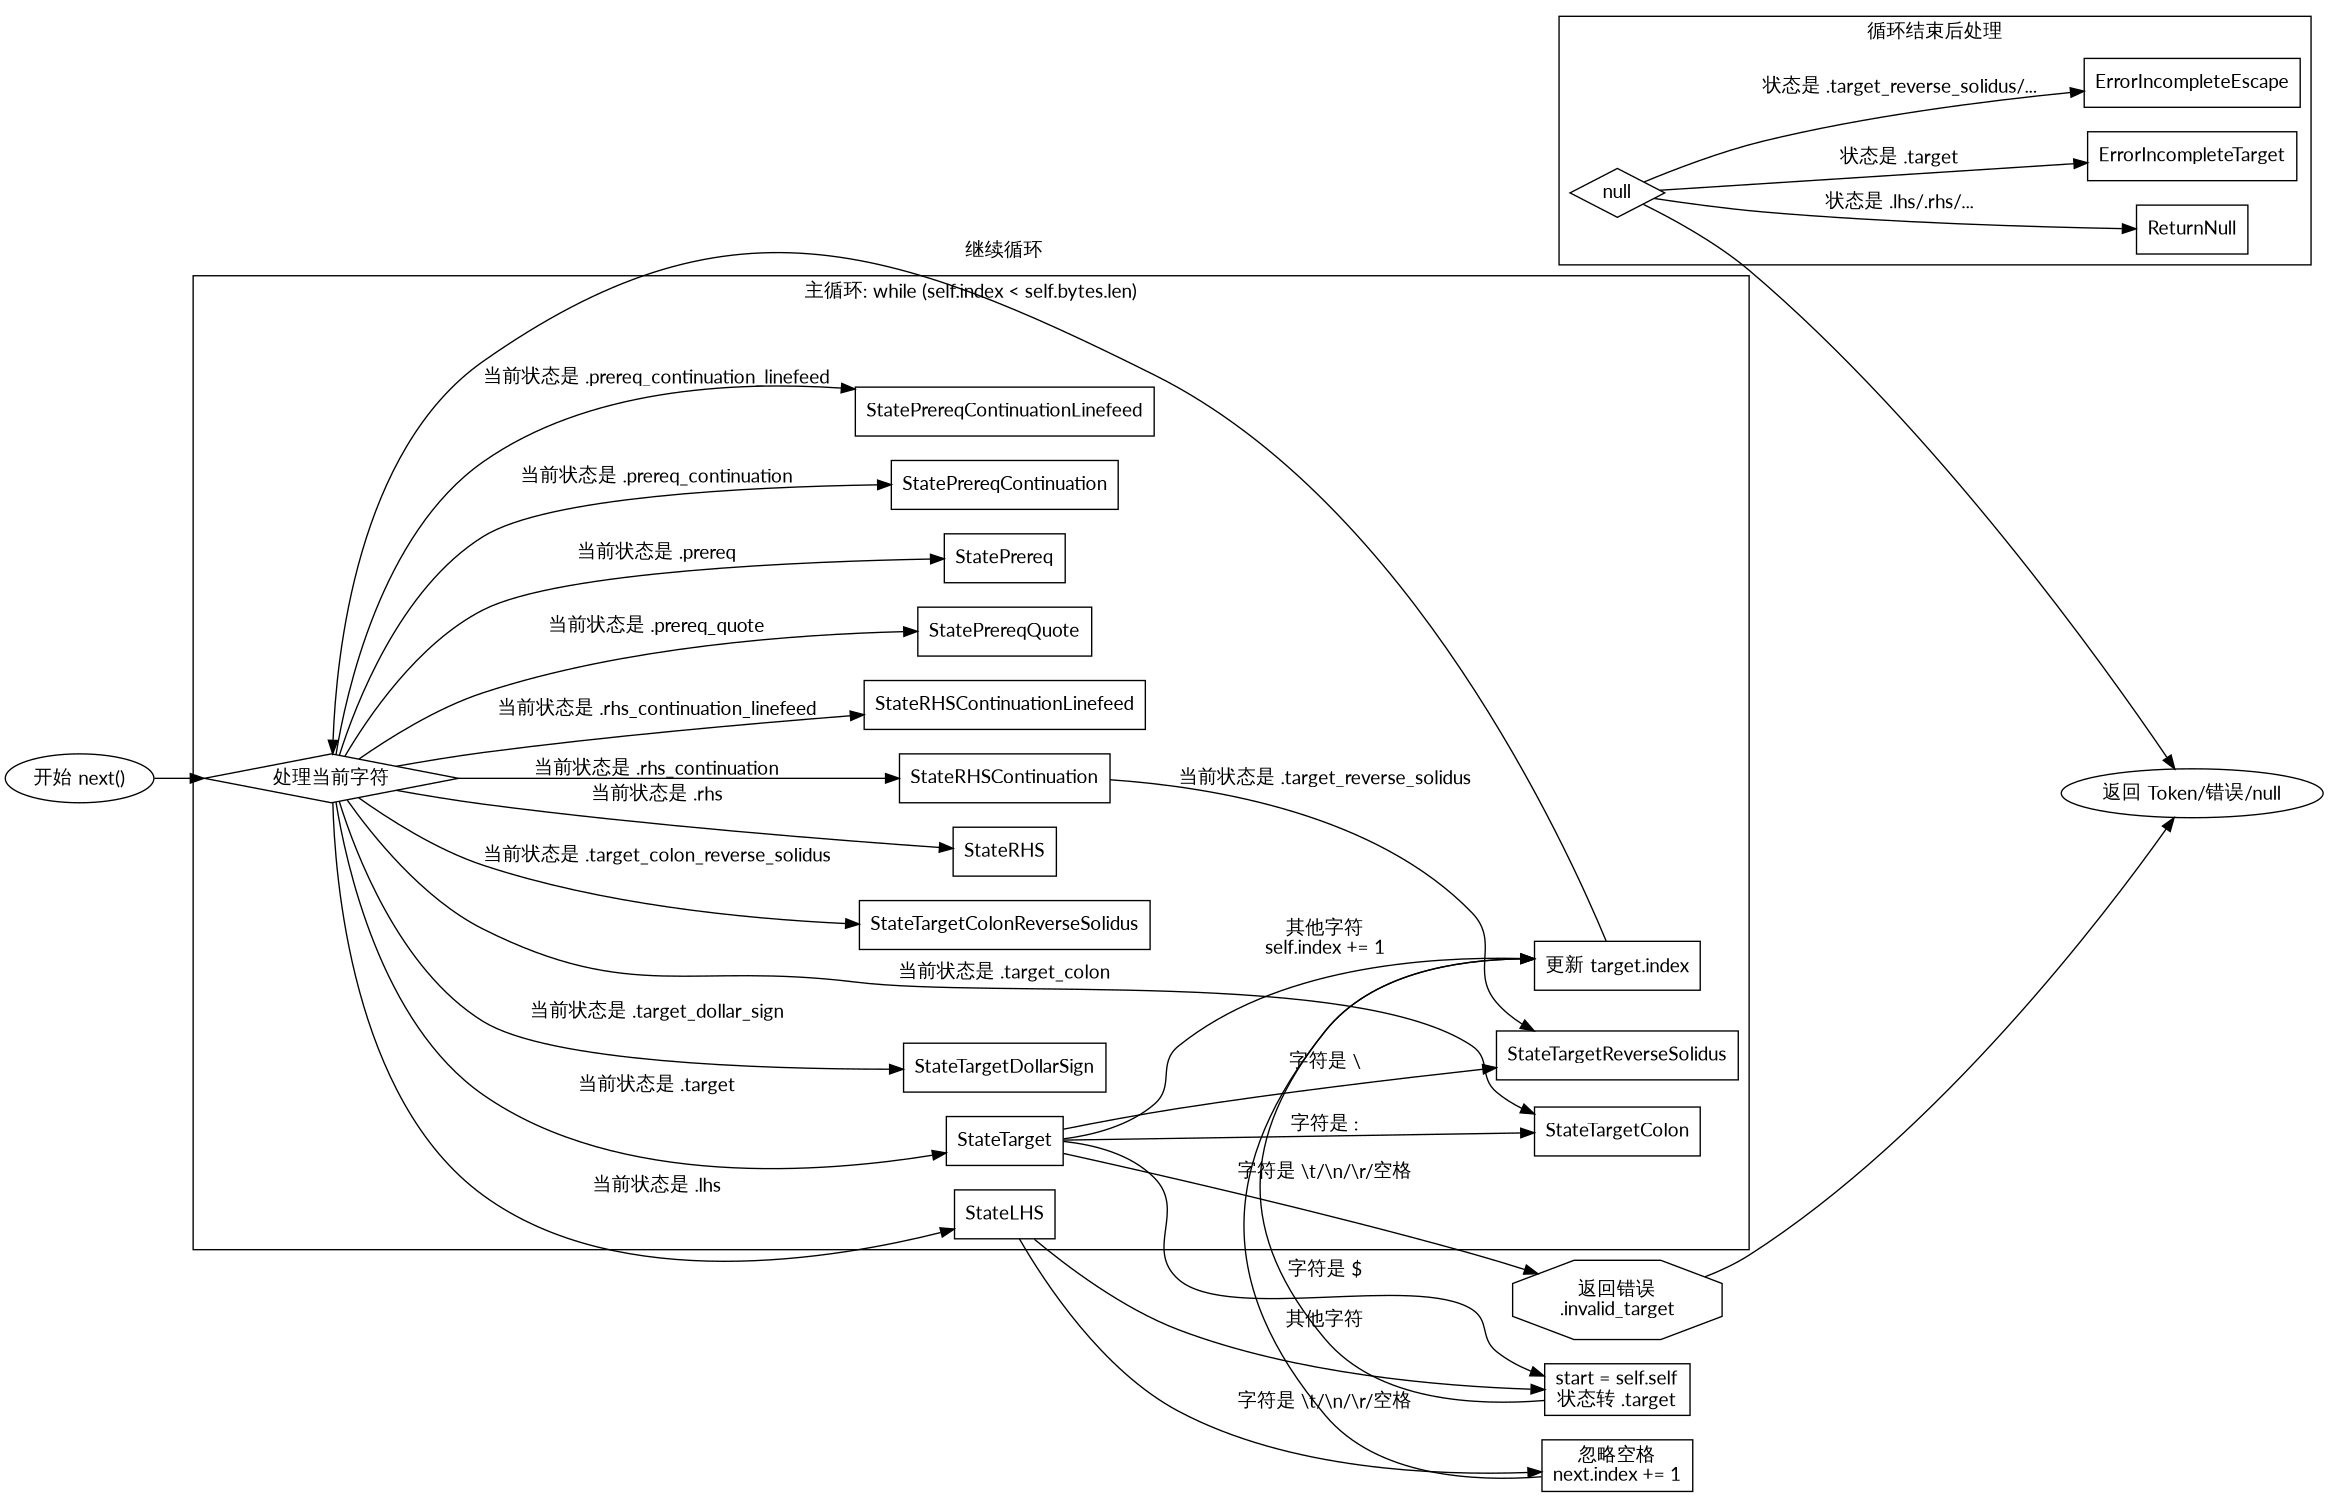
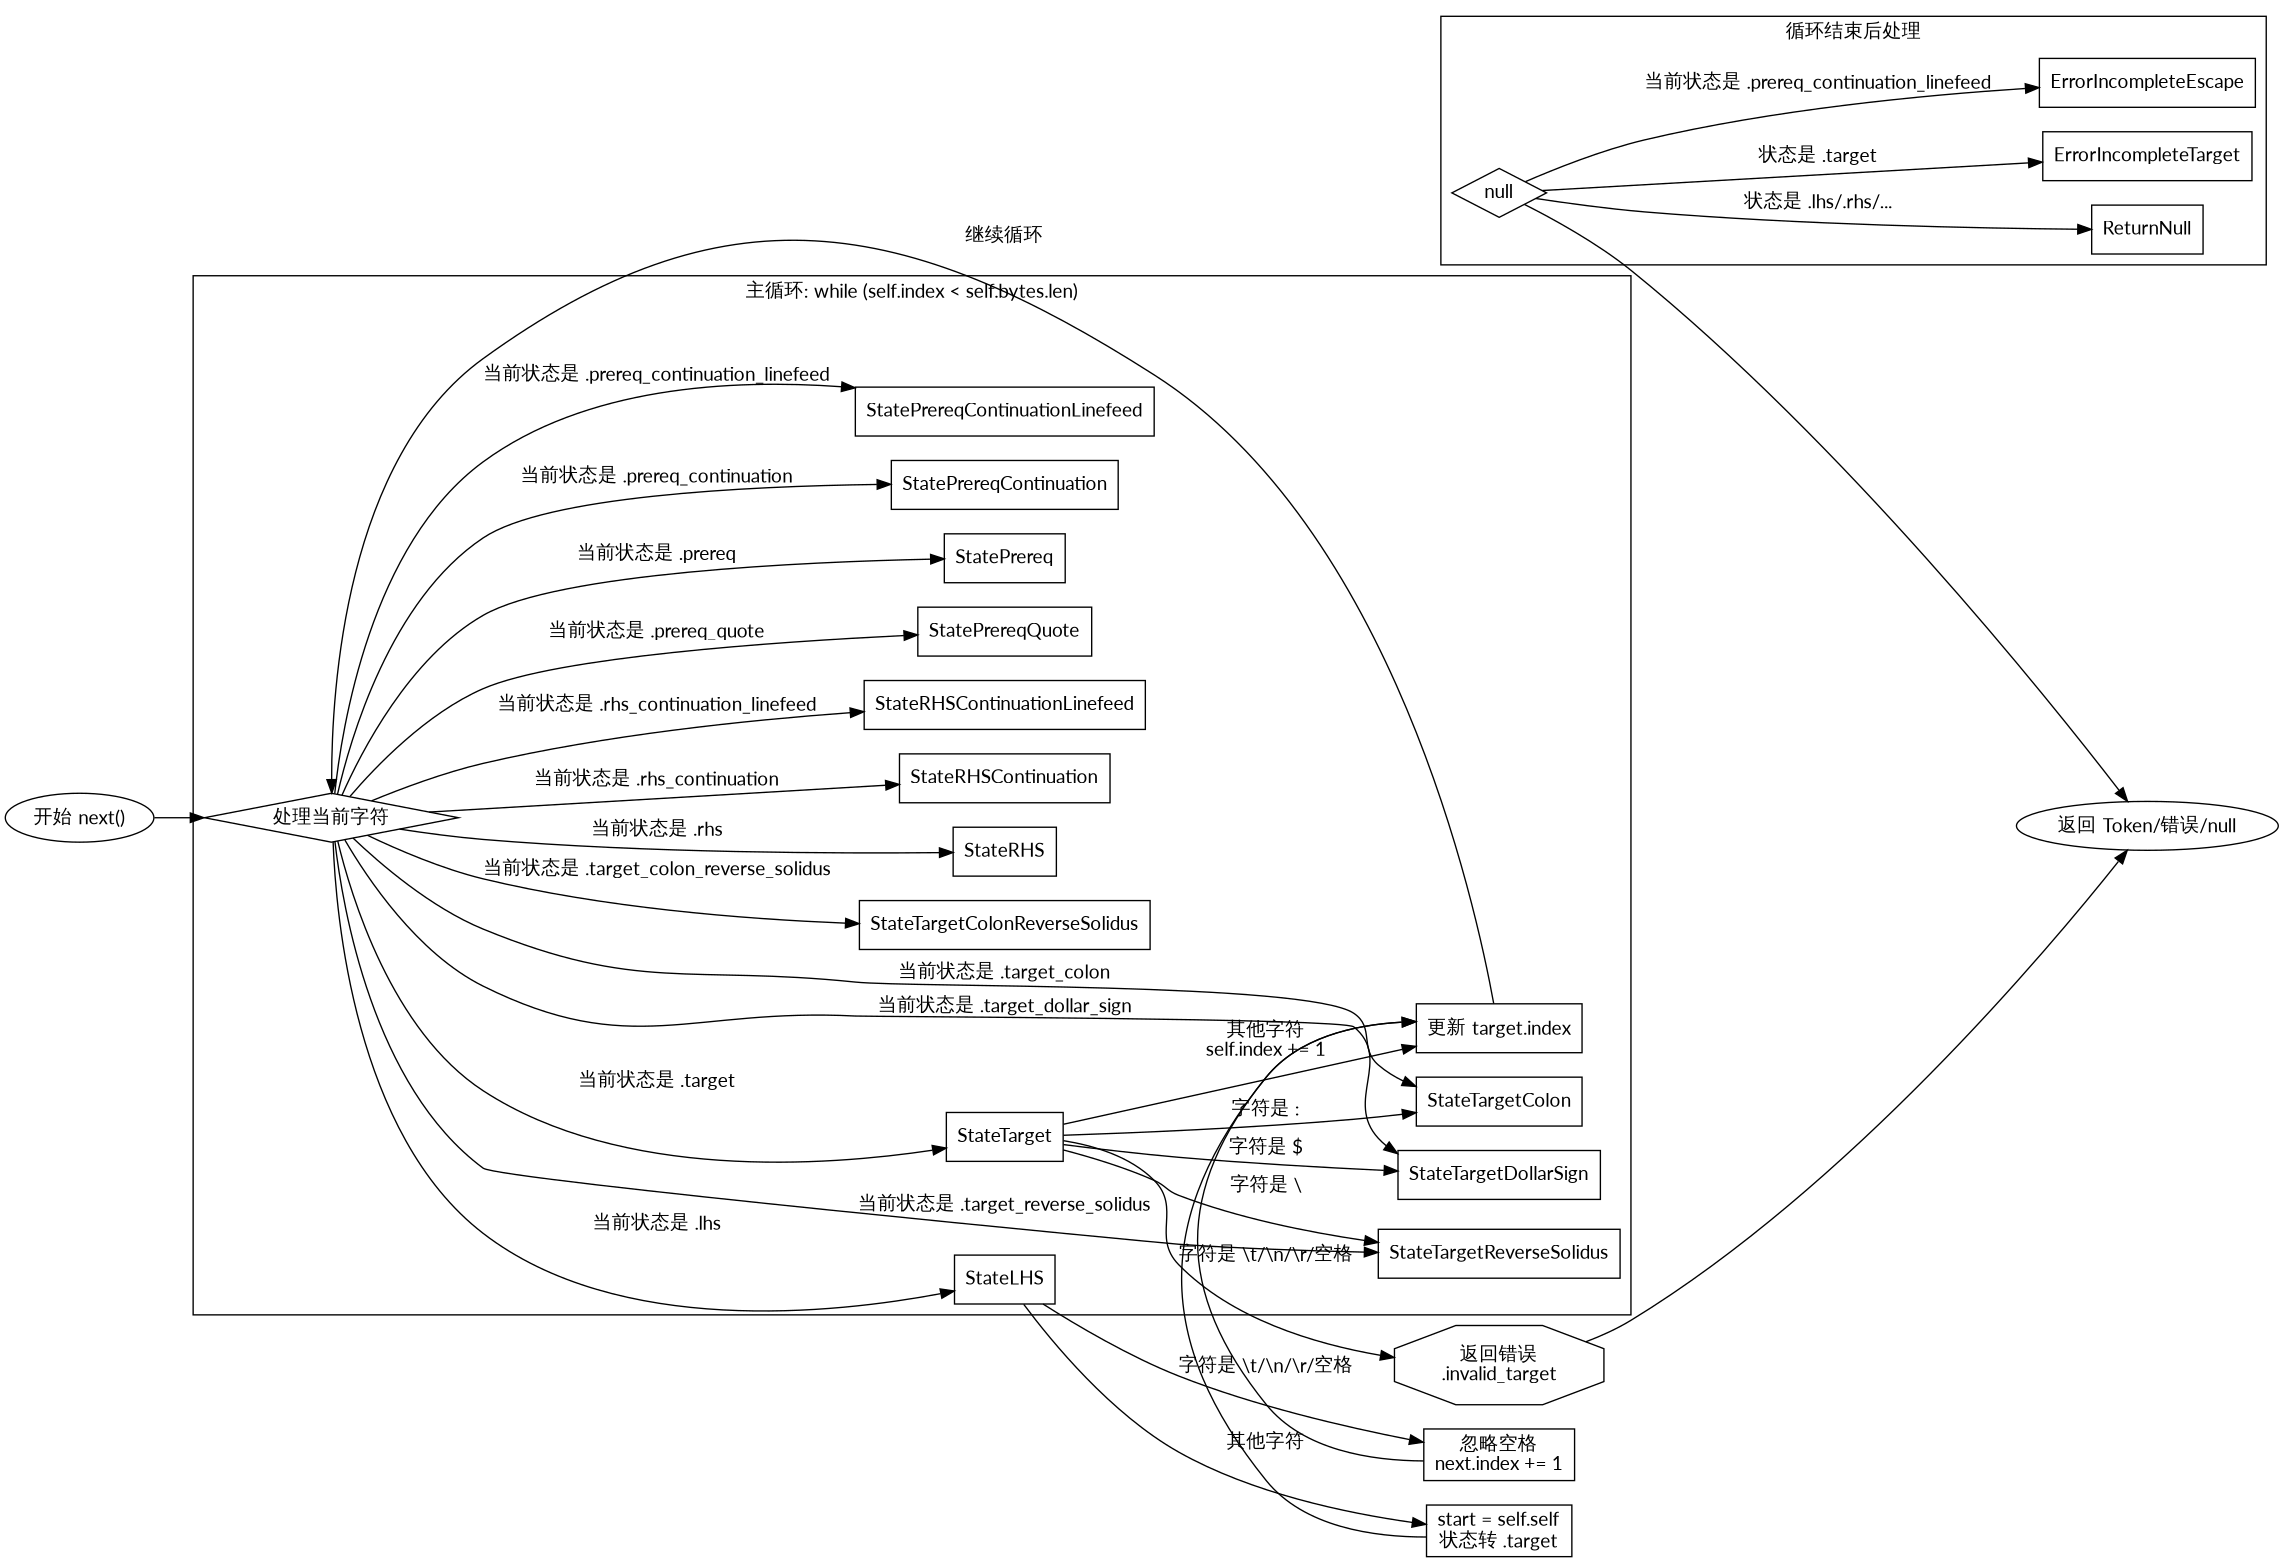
edge "null" -> "ErrorIncompleteEscape": label "状态是 .target_reverse_solidus/..." -> "当前状态是 .prereq_continuation_linefeed"
edge "StateRHSContinuation" -> "StateTargetReverseSolidus": now "处理当前字符" -> "StateTargetReverseSolidus"
edge "StateTarget" -> "start = self.self 状态转 .target": now "StateTarget" -> "StateTargetDollarSign"
